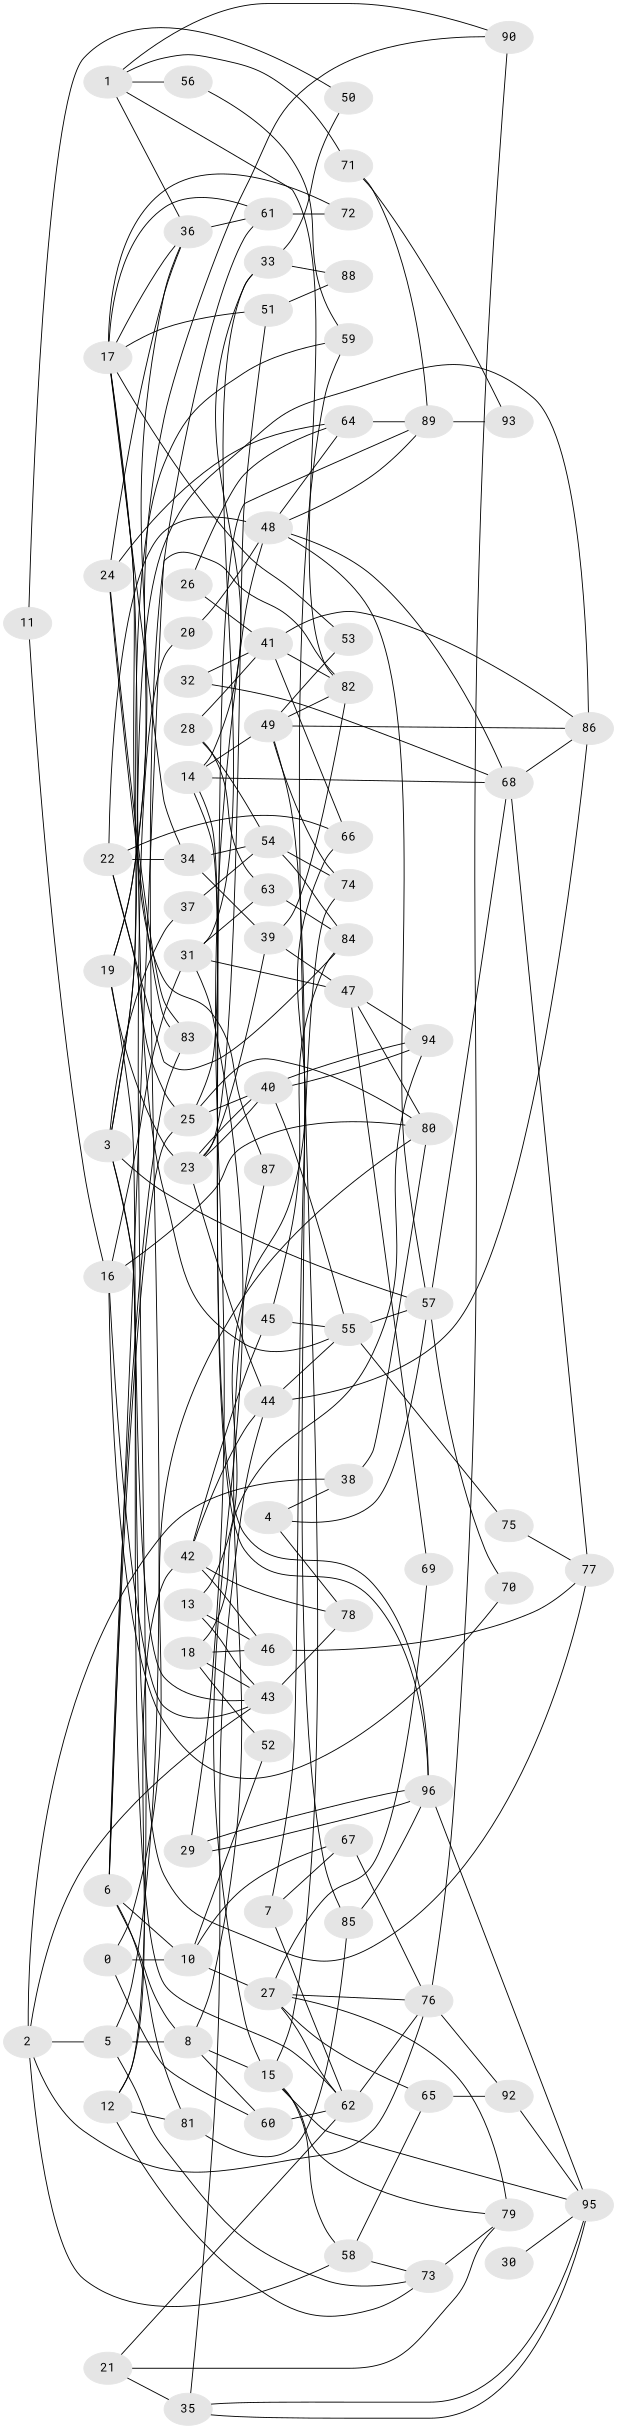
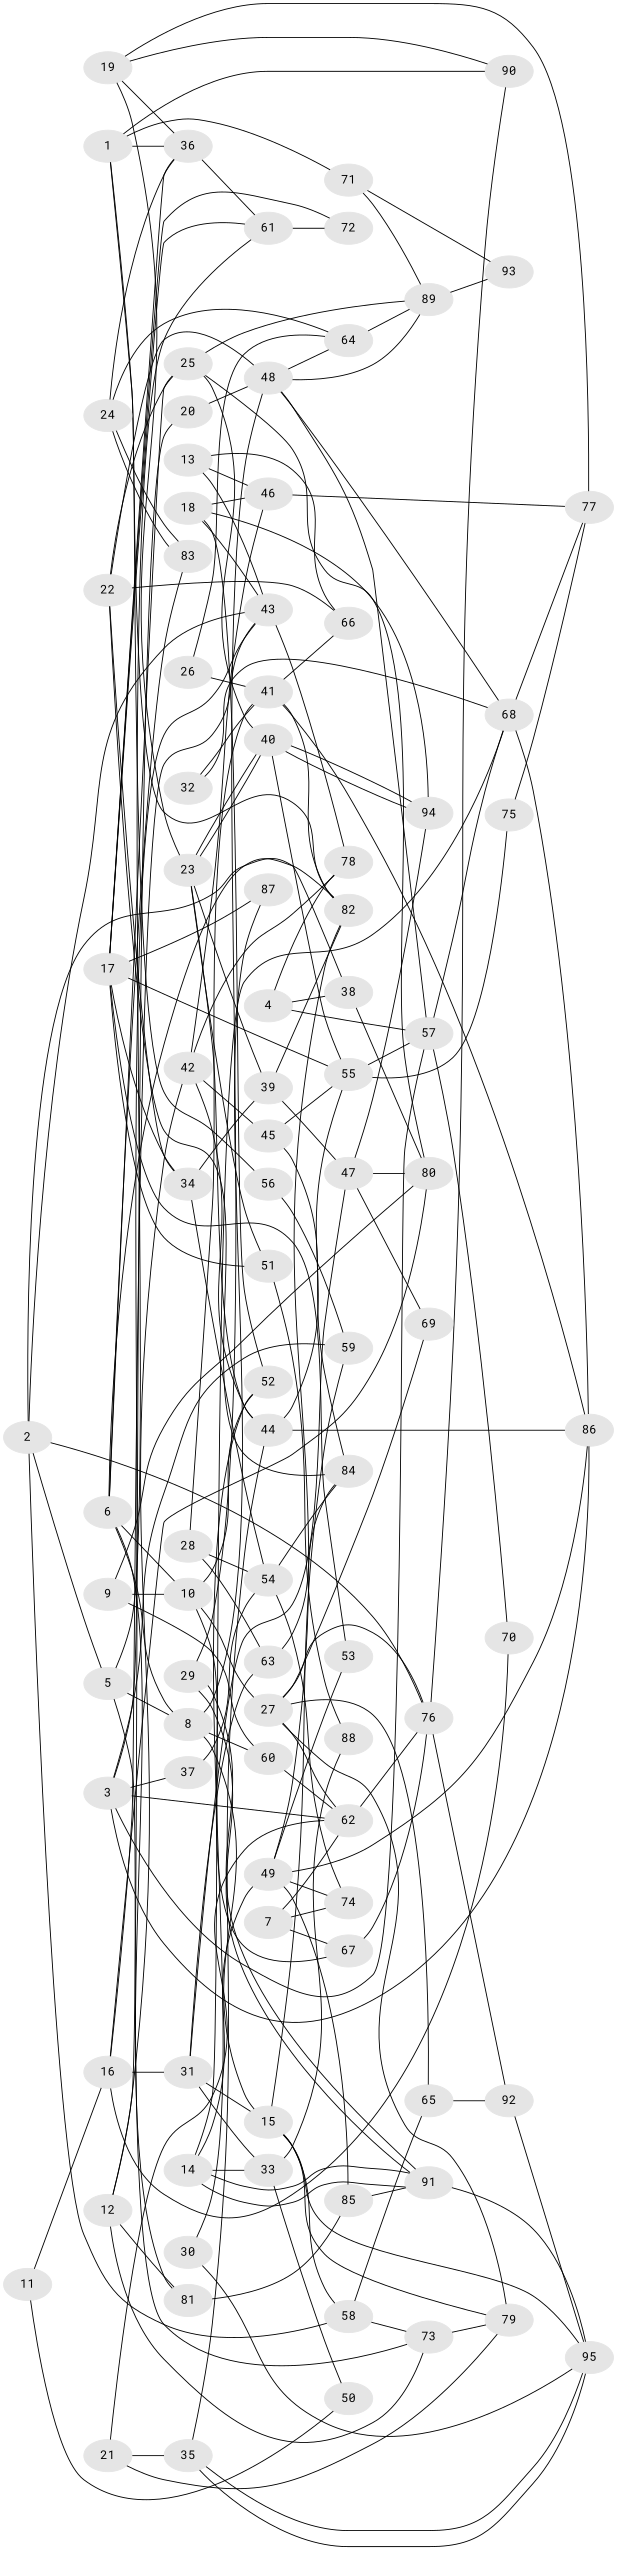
node "96": label "96" -> "91"
edge "52" -- "30": added
node "0": label "0" -> "9"
